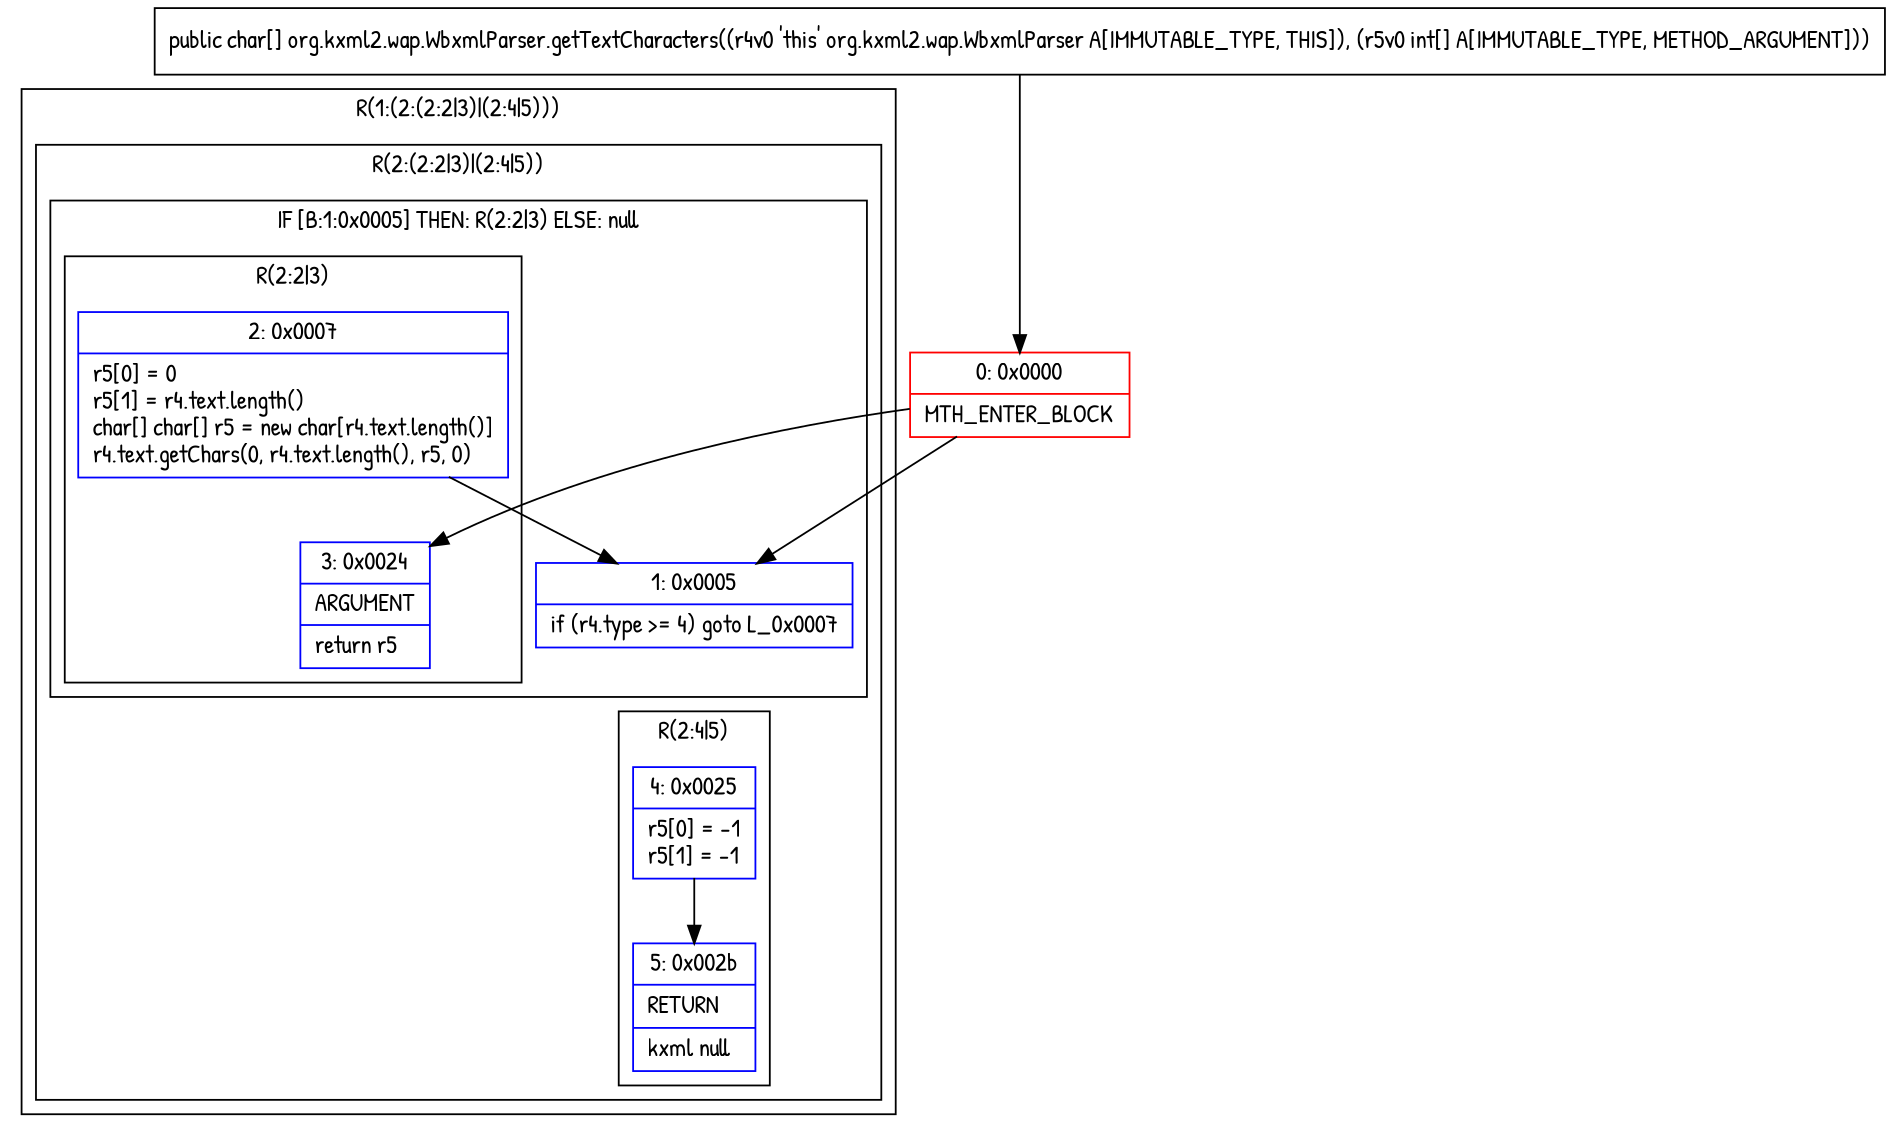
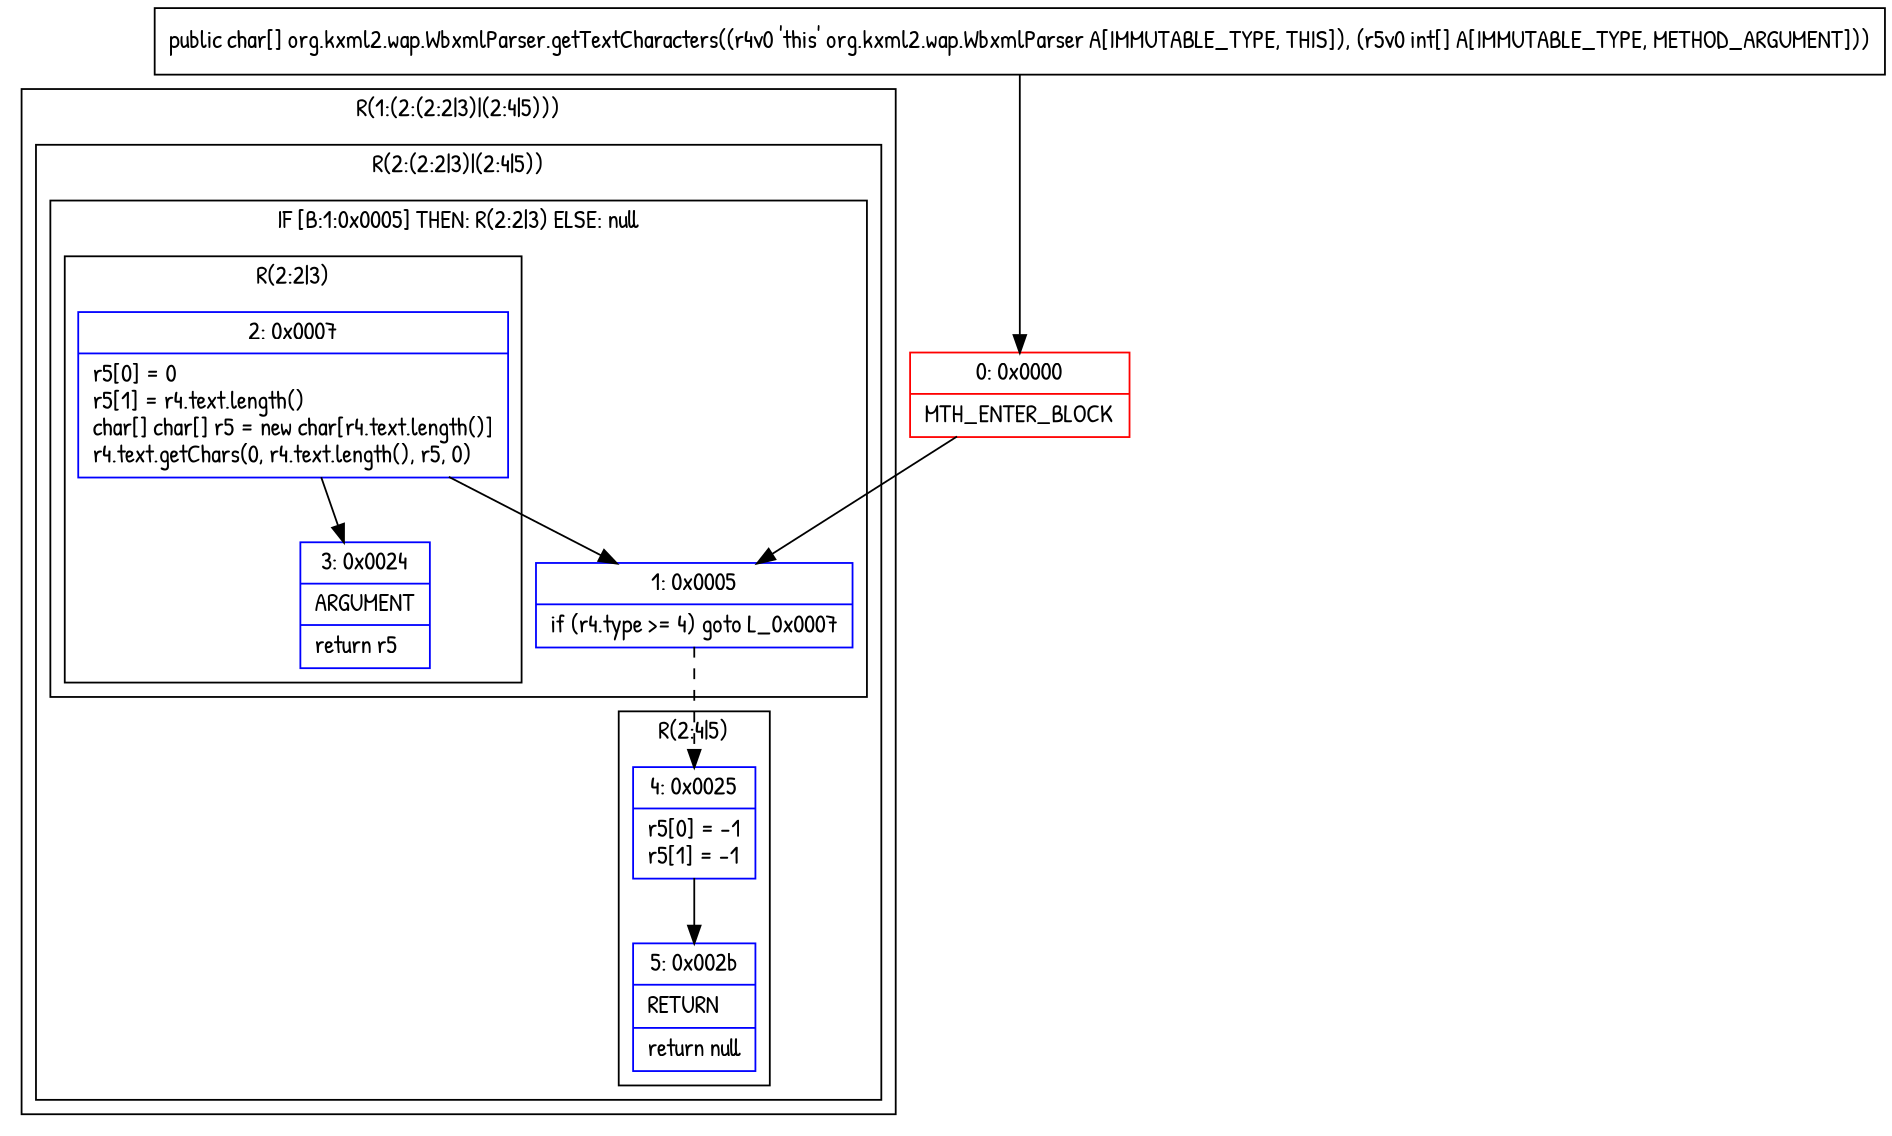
edge "0: 0x0000" -> "3: 0x0024": now "2: 0x0007" -> "3: 0x0024"
edge "1: 0x0005" -> "4: 0x0025": added
node "5: 0x002b": text "kxml null" -> "return null"
